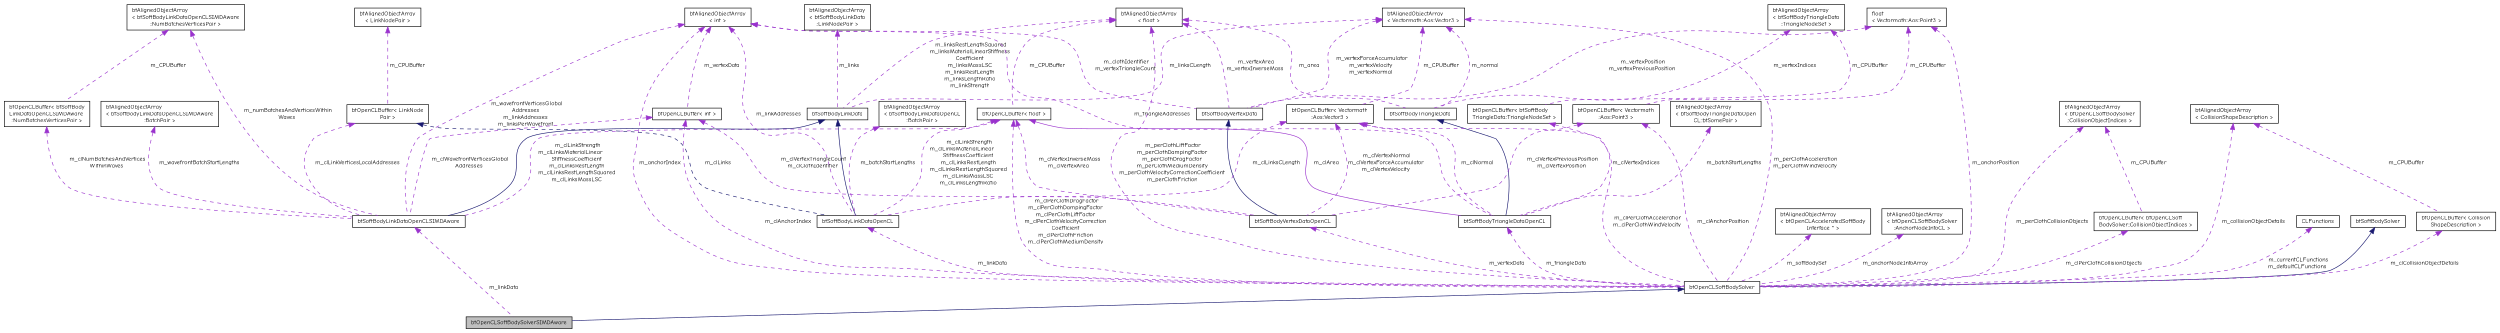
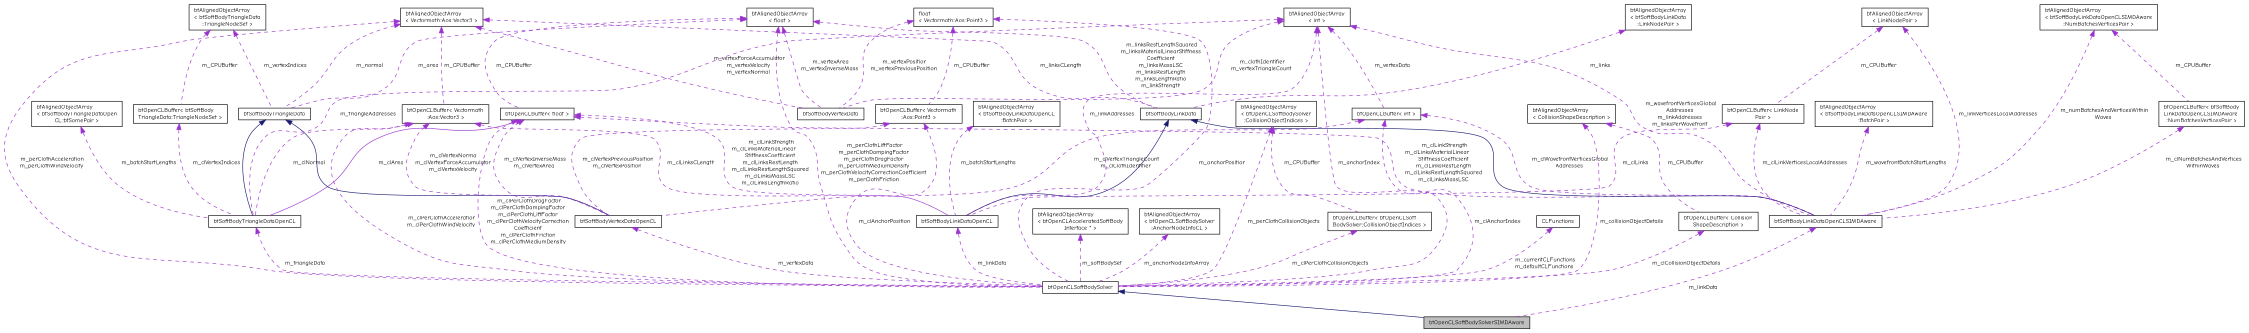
edge "btSoftBodyLinkDataOpenCL" -> "btOpenCLBuffer< LinkNode Pair >": color midnightblue -> darkorchid3
edge "btSoftBodyLinkDataOpenCLSIMDAware" -> "btAlignedObjectArray < LinkNodePair >": added, label "m_linkVerticesLocalAddresses"
edge "btSoftBodyVertexDataOpenCL" -> "btSoftBodyVertexData": now "btSoftBodyVertexDataOpenCL" -> "btSoftBodyTriangleData"
node "btSoftBodySolver": removed
